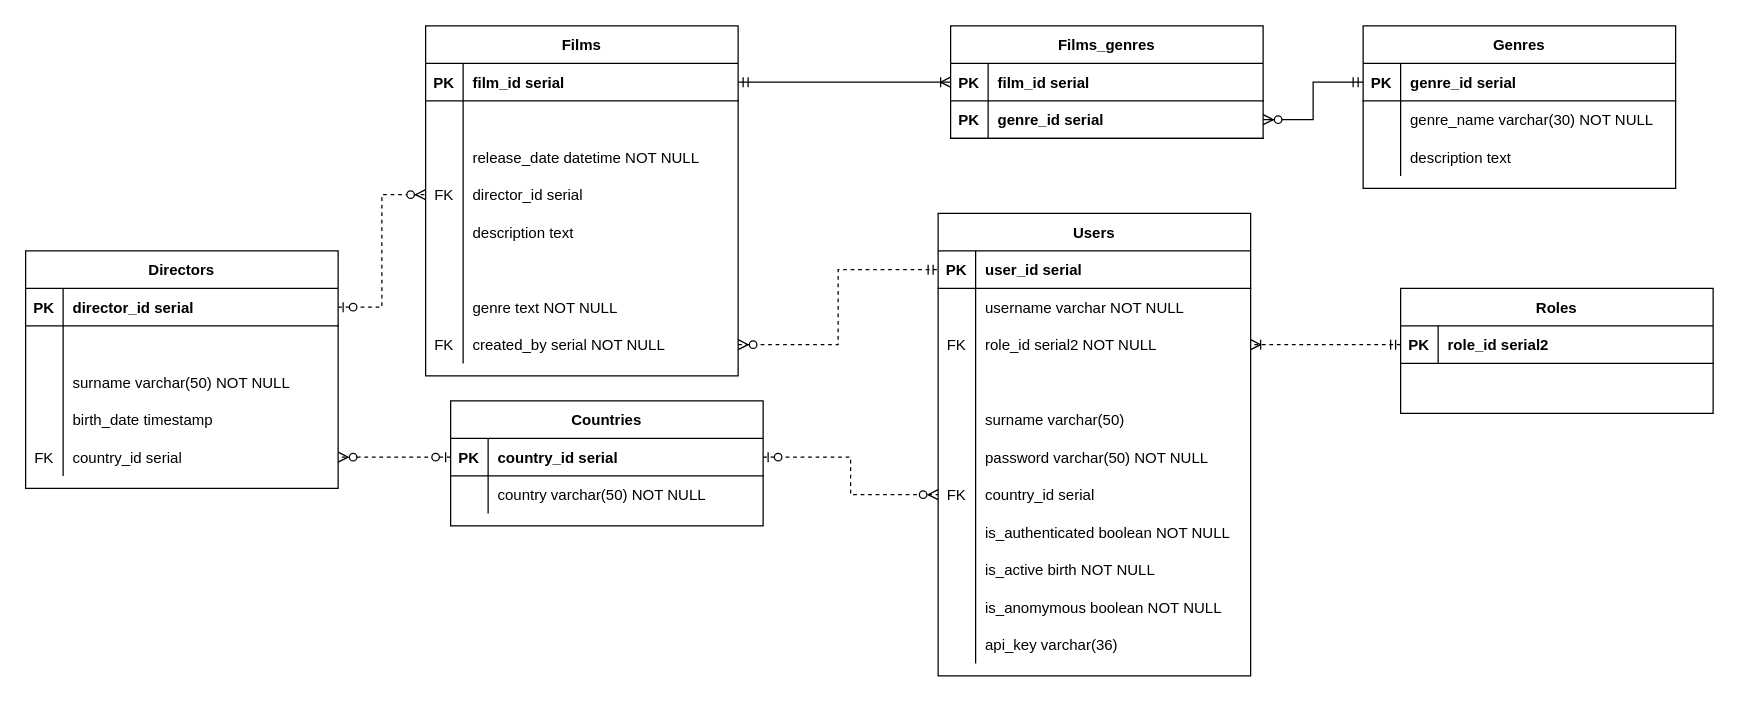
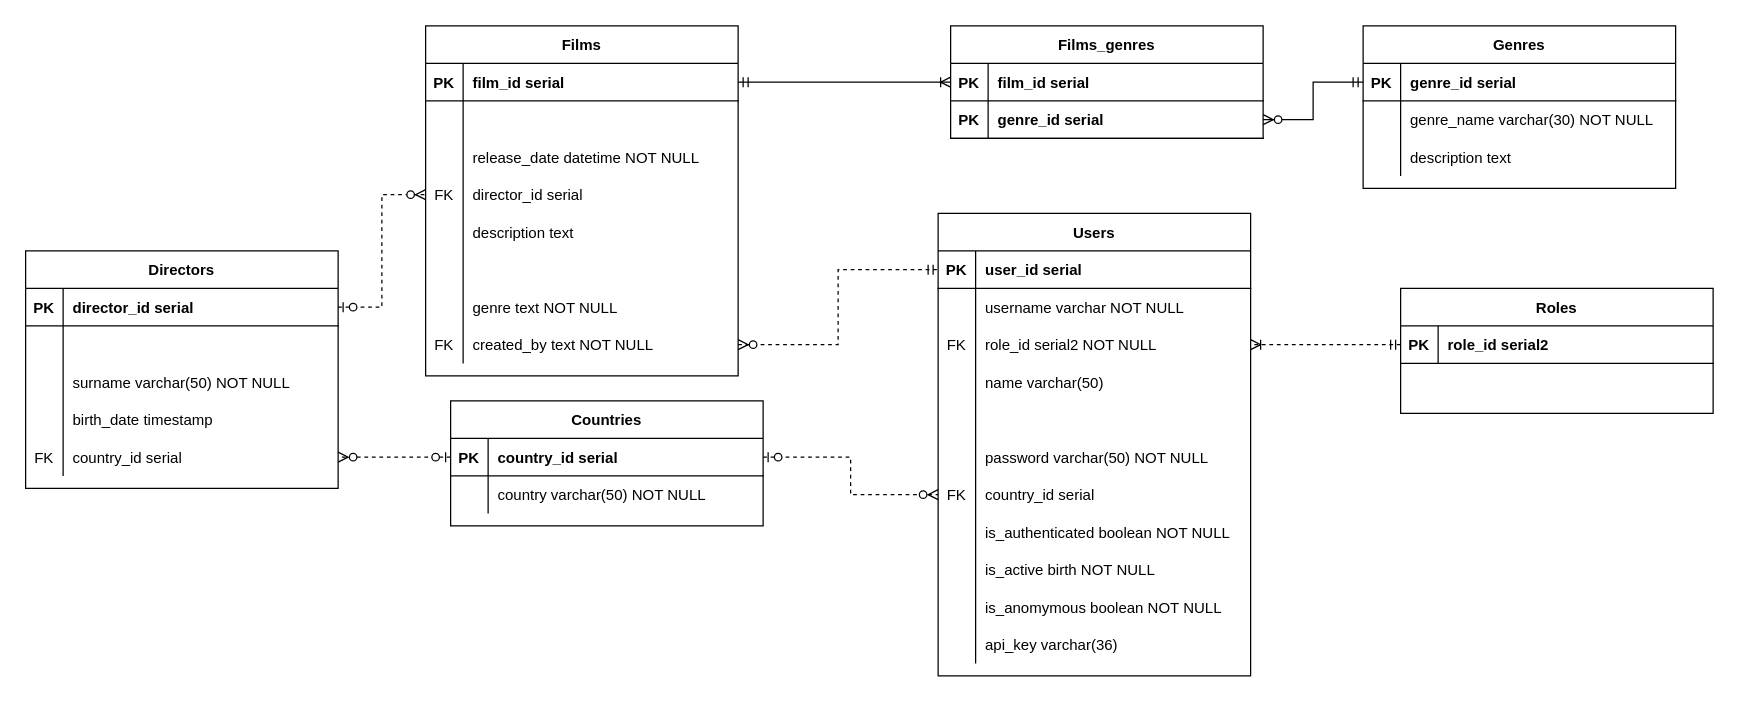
node "created_by serial NOT NULL": label "created_by serial NOT NULL" -> "created_by text NOT NULL"
node "name varchar(50)": added
node "surname varchar(50)": removed
